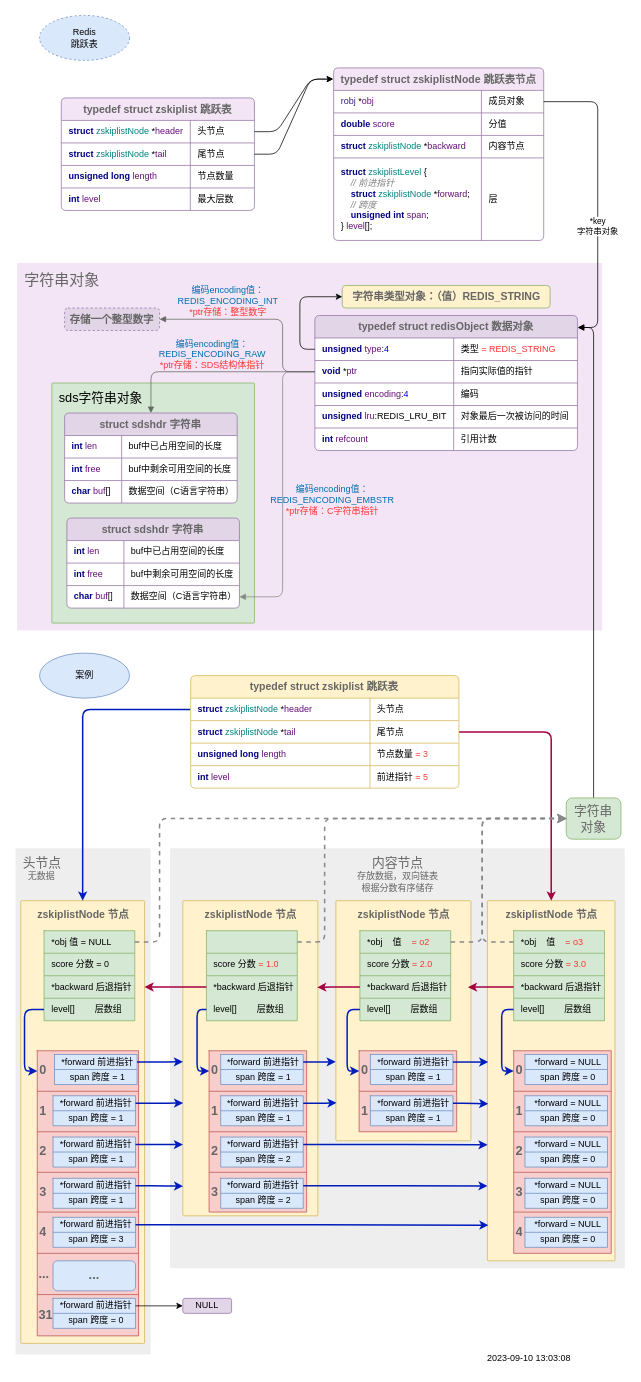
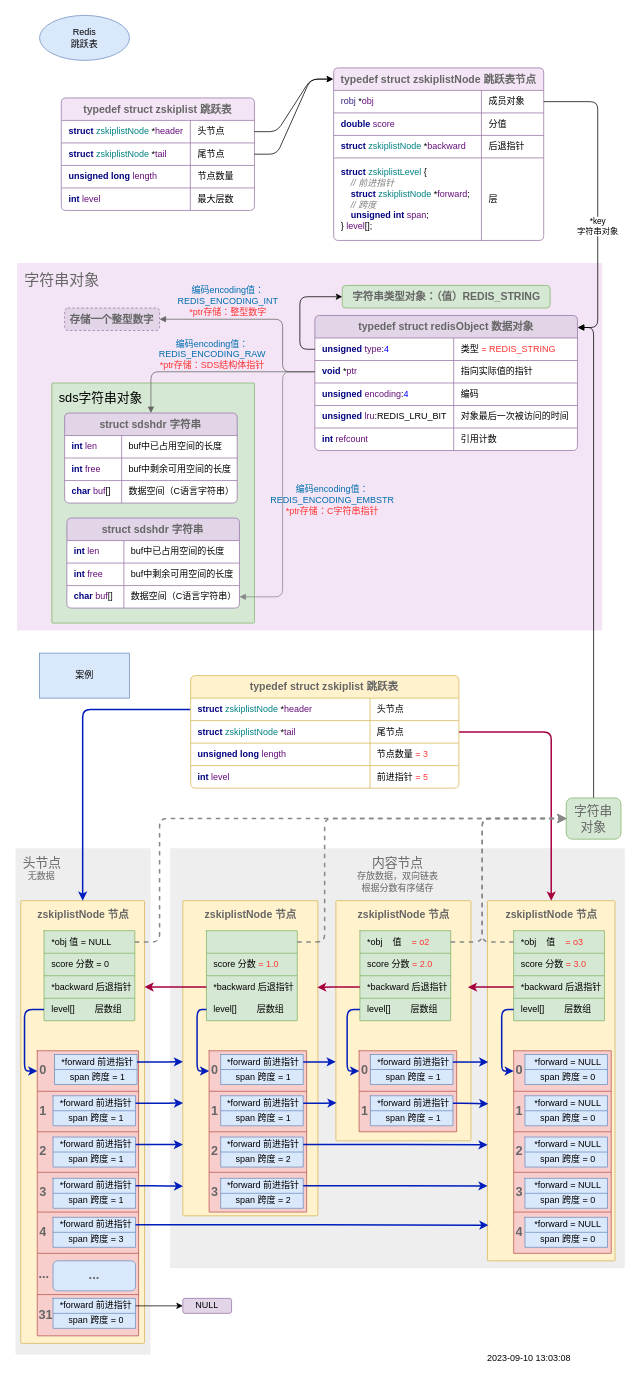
node "Redis 跳跃表": style dashed -> solid
node "内容节点": label "内容节点" -> "后退指针"
node "字符串类型对象：（值）REDIS_STRING": fillcolor #fff2cc -> #d5e8d4
node "案例": shape ellipse -> rectangle
